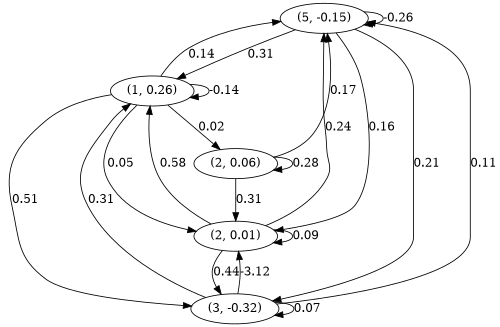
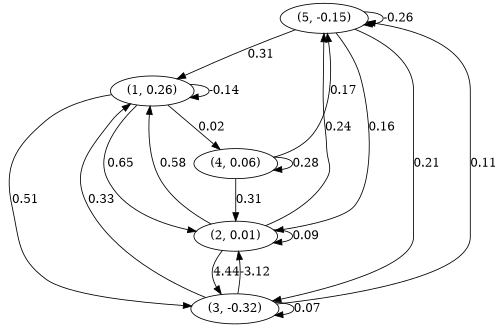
edge "(1, 0.26)" -> "(5, -0.15)": removed, label "0.14"
edge "(1, 0.26)" -> "(2, 0.01)": label "0.05" -> "0.65"
node "(2, 0.06)": label "(2, 0.06)" -> "(4, 0.06)"
edge "(3, -0.32)" -> "(1, 0.26)": label "0.31" -> "0.33"
edge "(2, 0.01)" -> "(3, -0.32)": label "0.44" -> "4.44"
